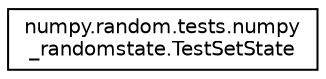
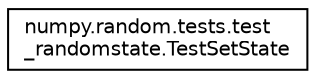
node "numpy.random.tests.numpy _randomstate.TestSetState": label "numpy.random.tests.numpy _randomstate.TestSetState" -> "numpy.random.tests.test _randomstate.TestSetState"
